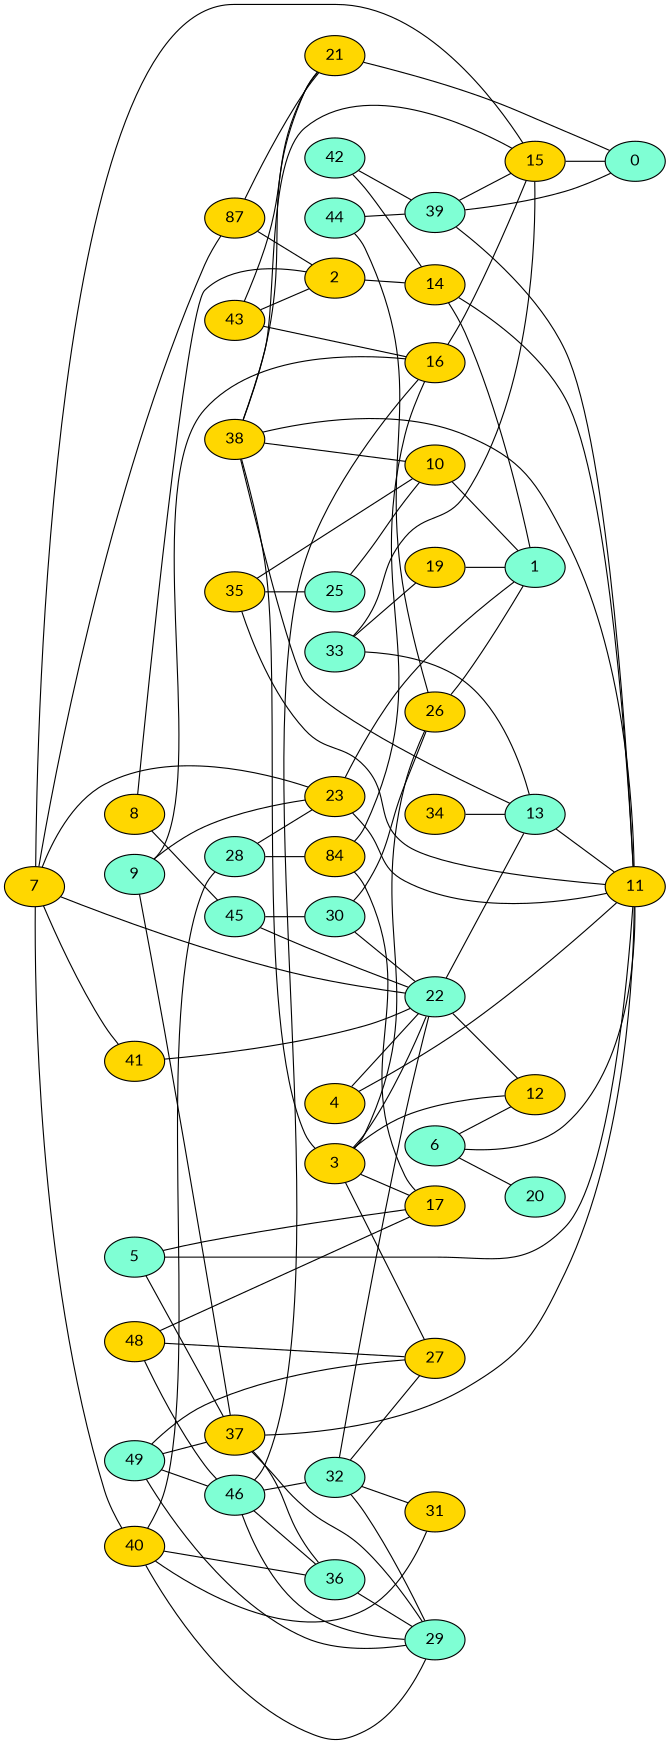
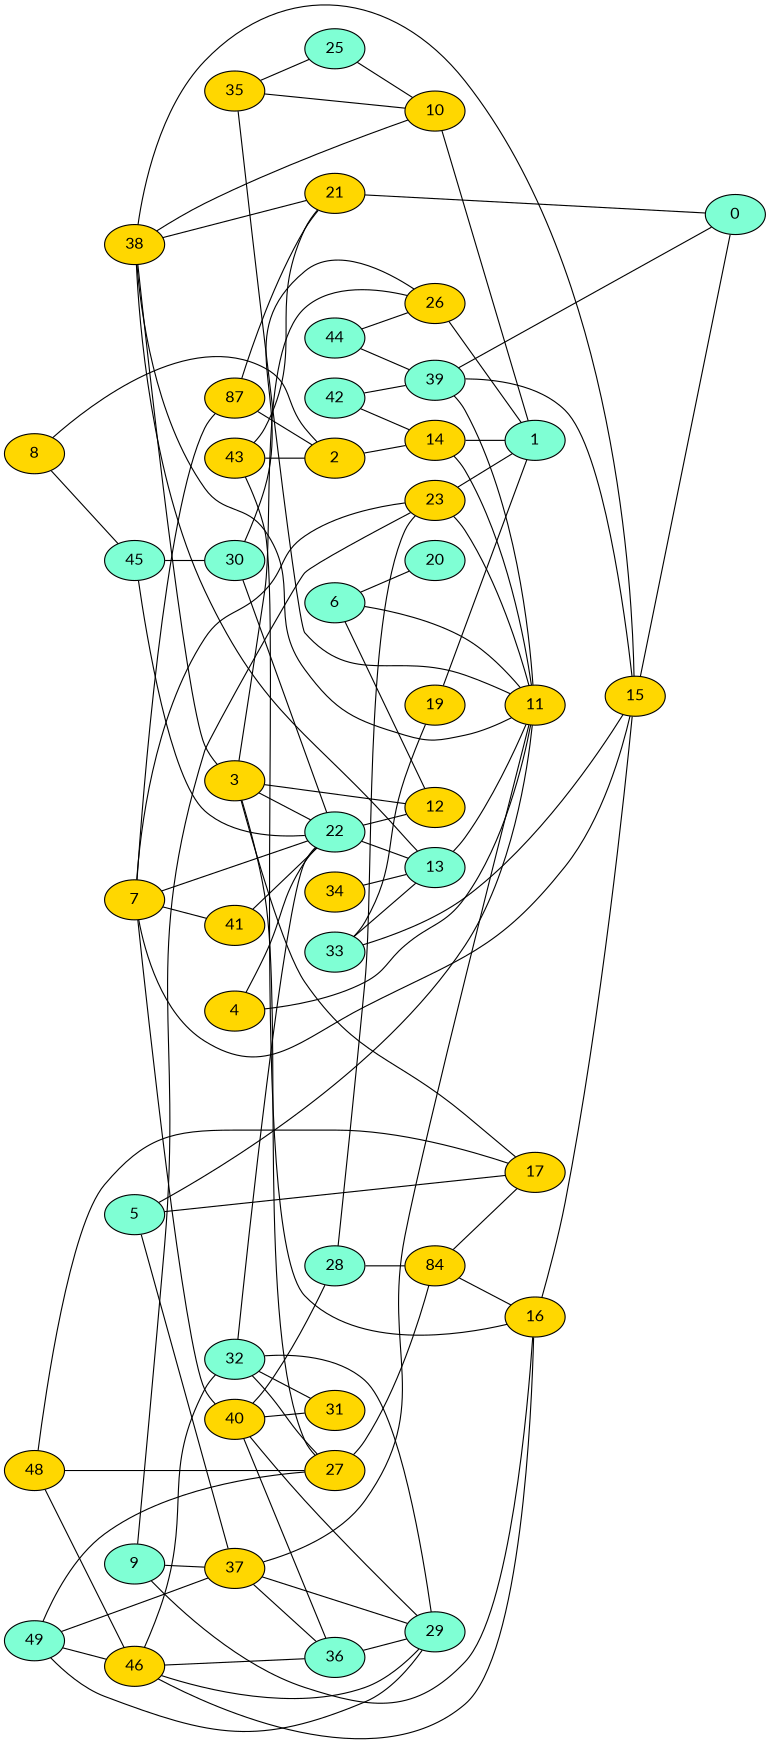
edge "84" -- "27": added
node "46": fillcolor aquamarine -> gold
